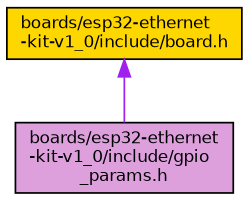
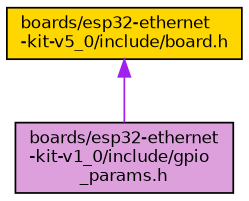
node "boards/esp32-ethernet -kit-v1_0/include/board.h": label "boards/esp32-ethernet -kit-v1_0/include/board.h" -> "boards/esp32-ethernet -kit-v5_0/include/board.h"
